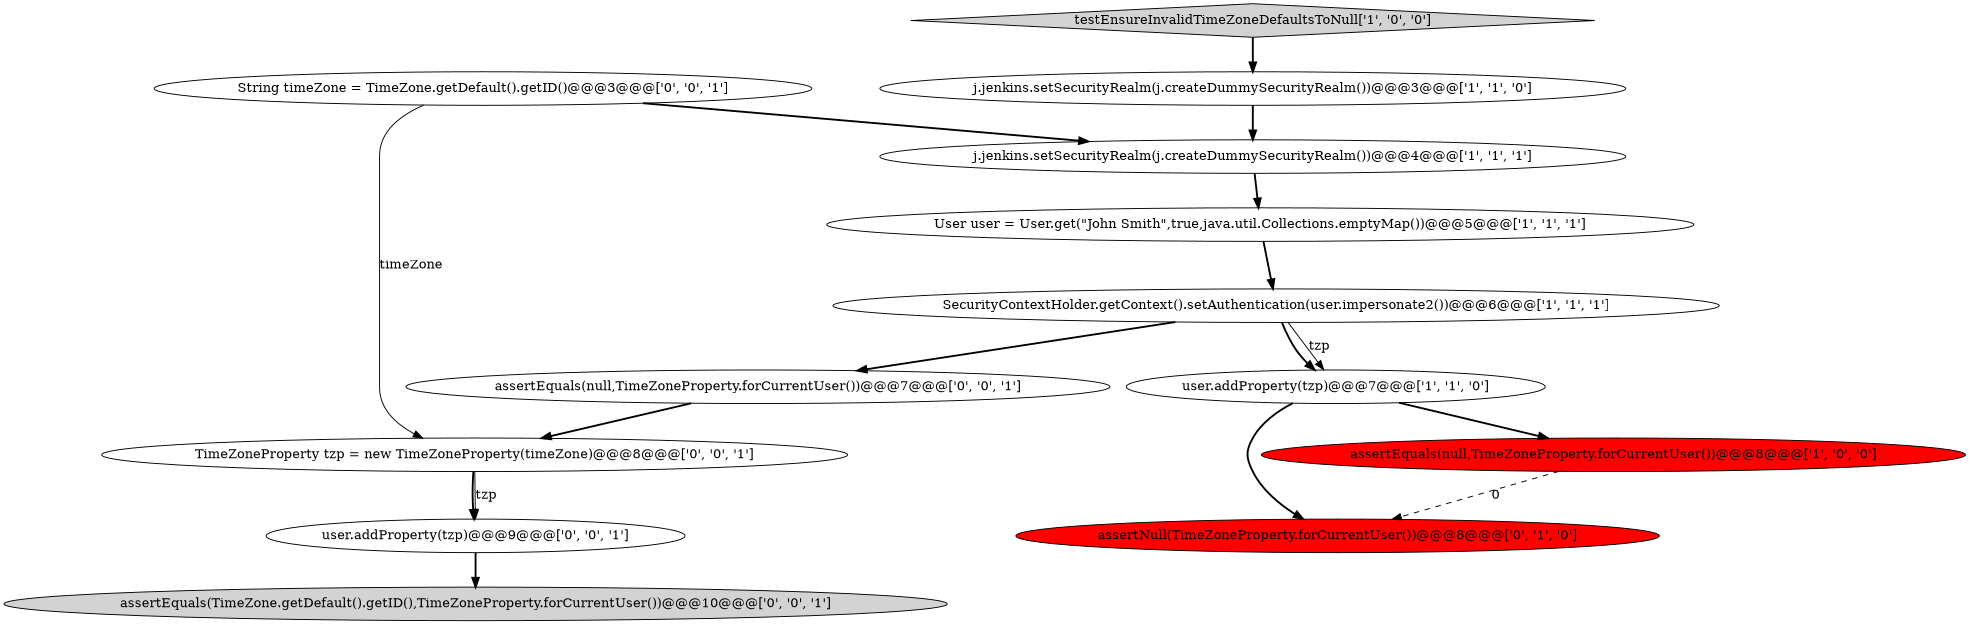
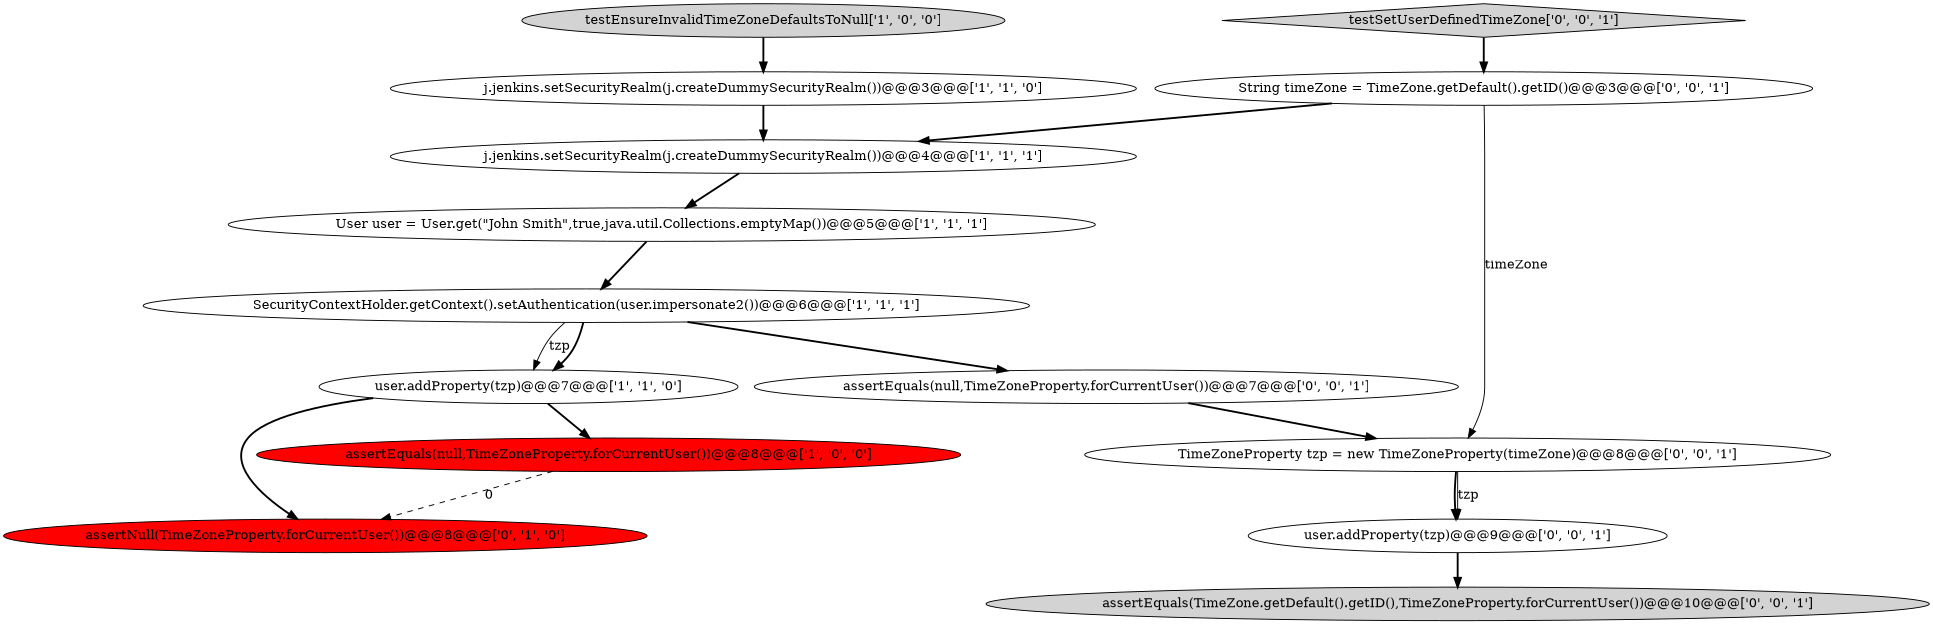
node "testEnsureInvalidTimeZoneDefaultsToNull['1', '0', '0']": shape diamond -> ellipse
node "testSetUserDefinedTimeZone['0', '0', '1']": added
